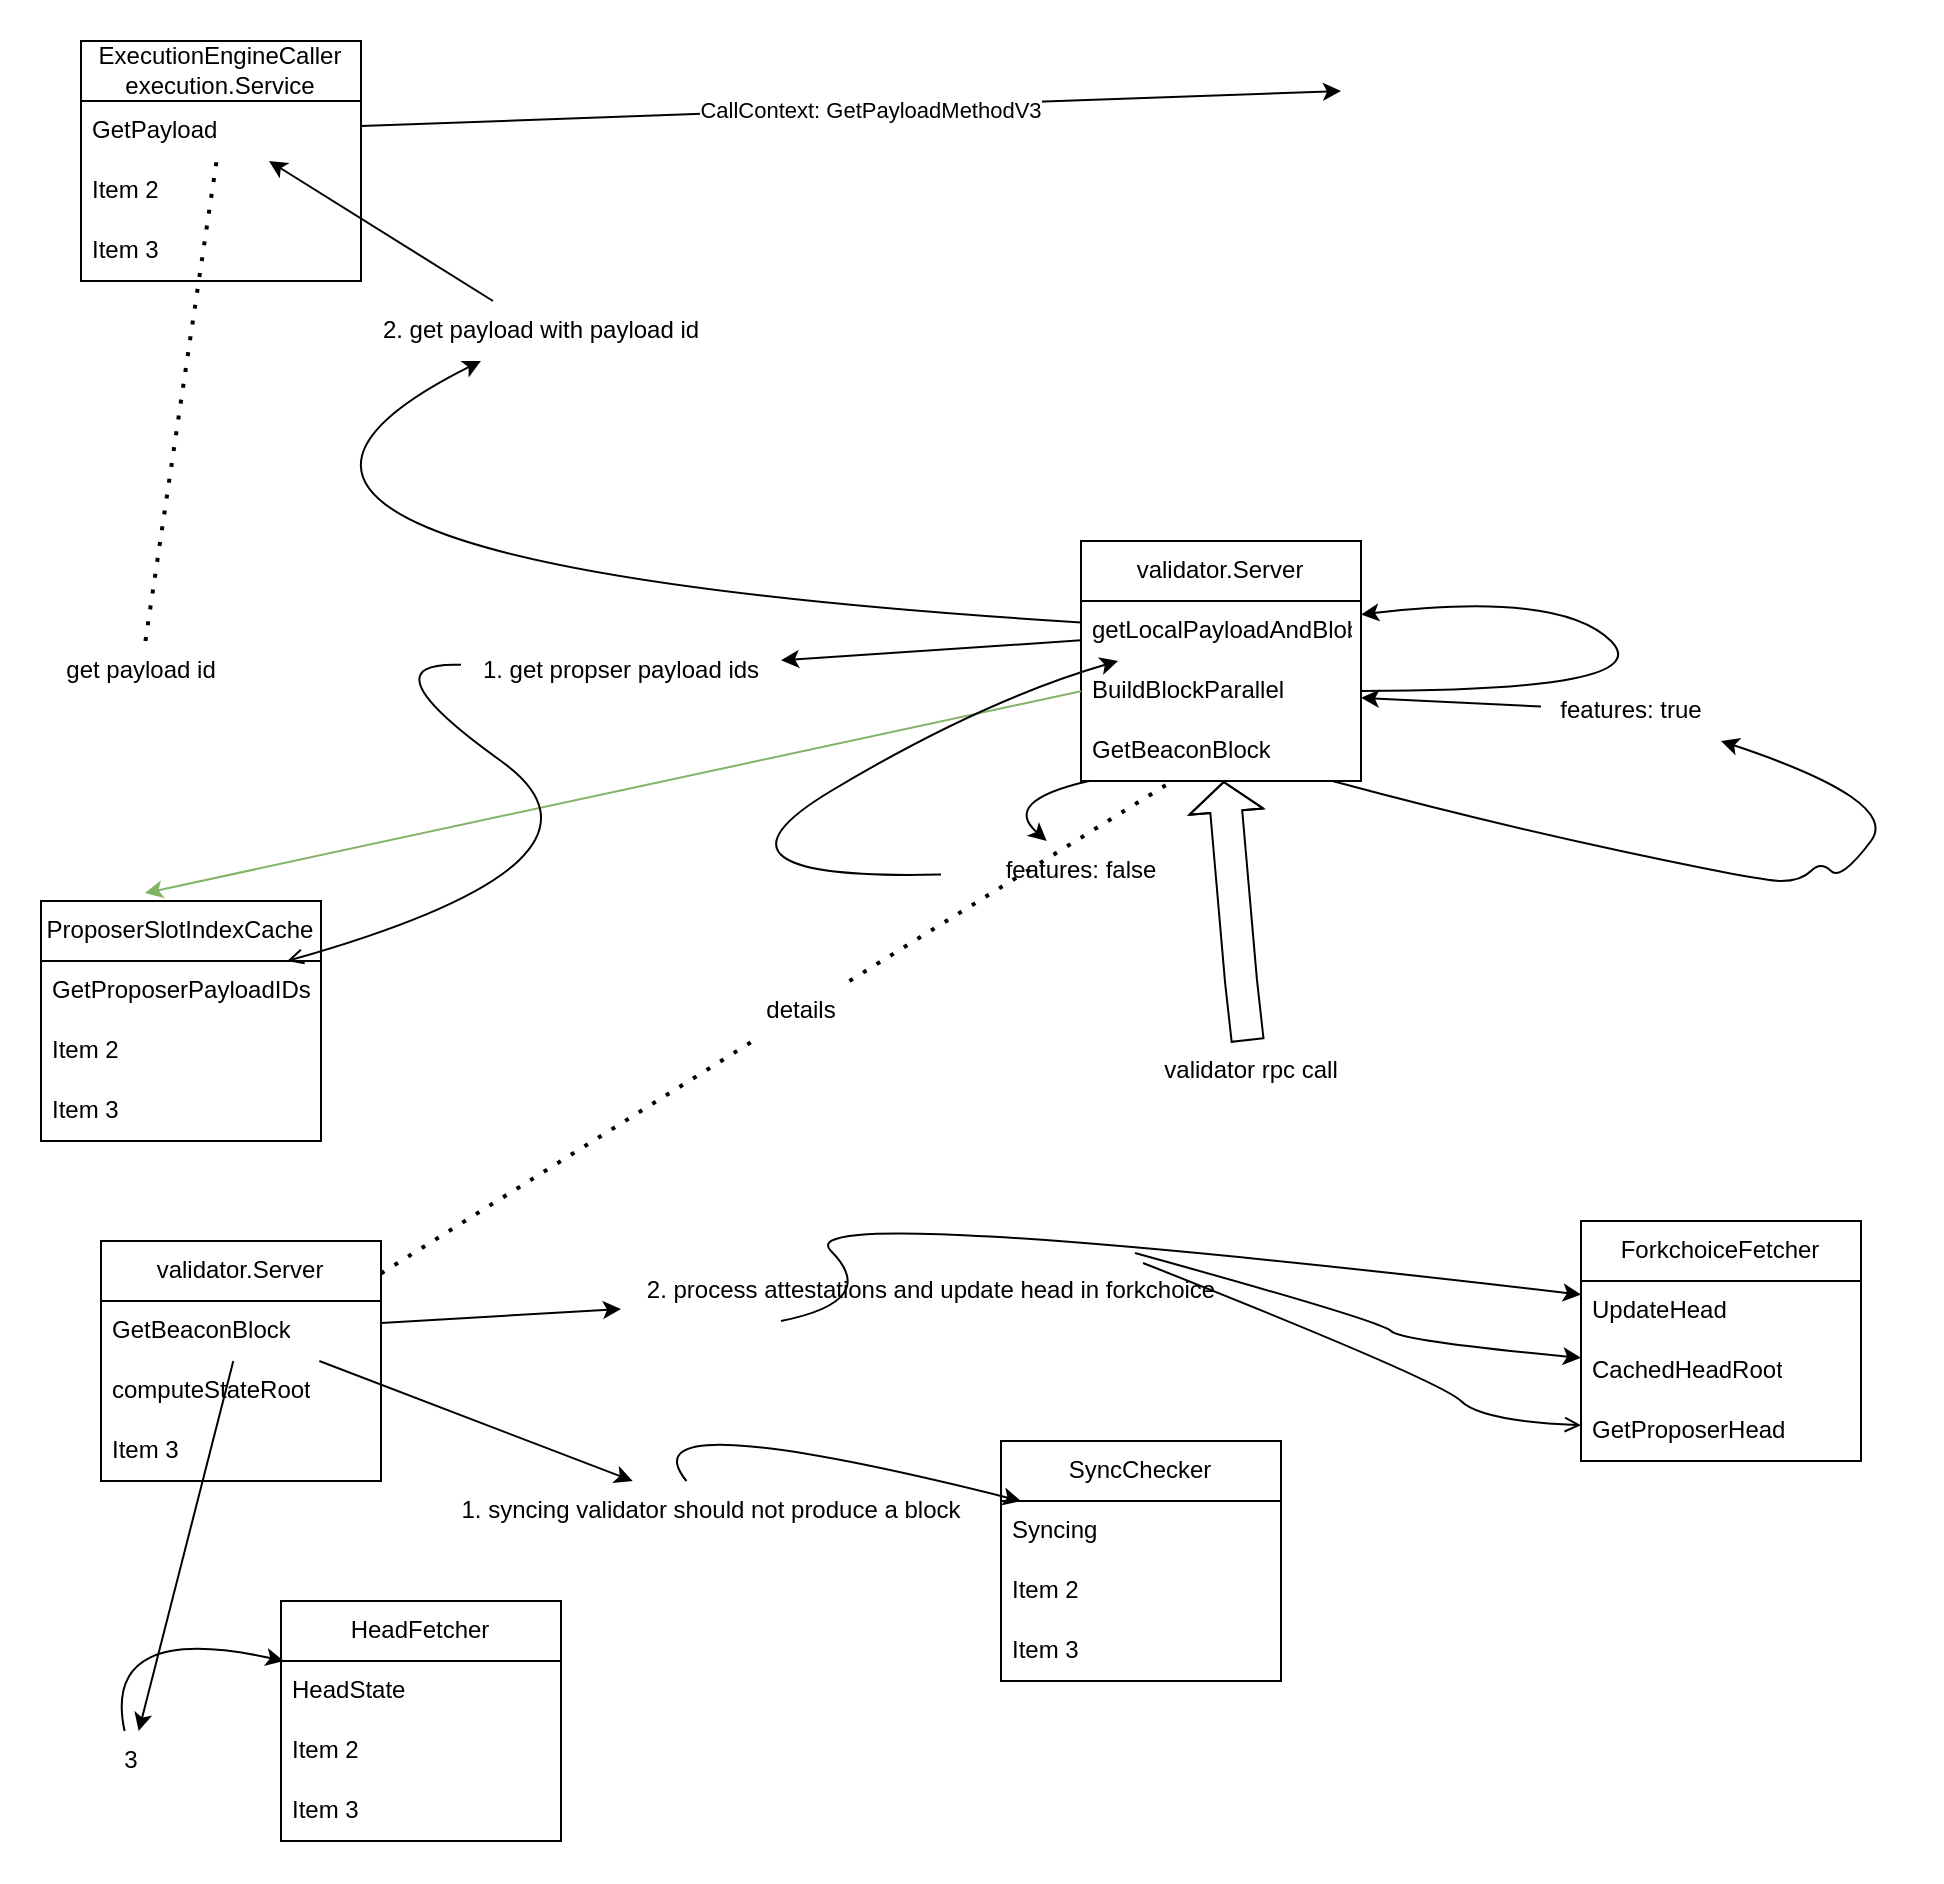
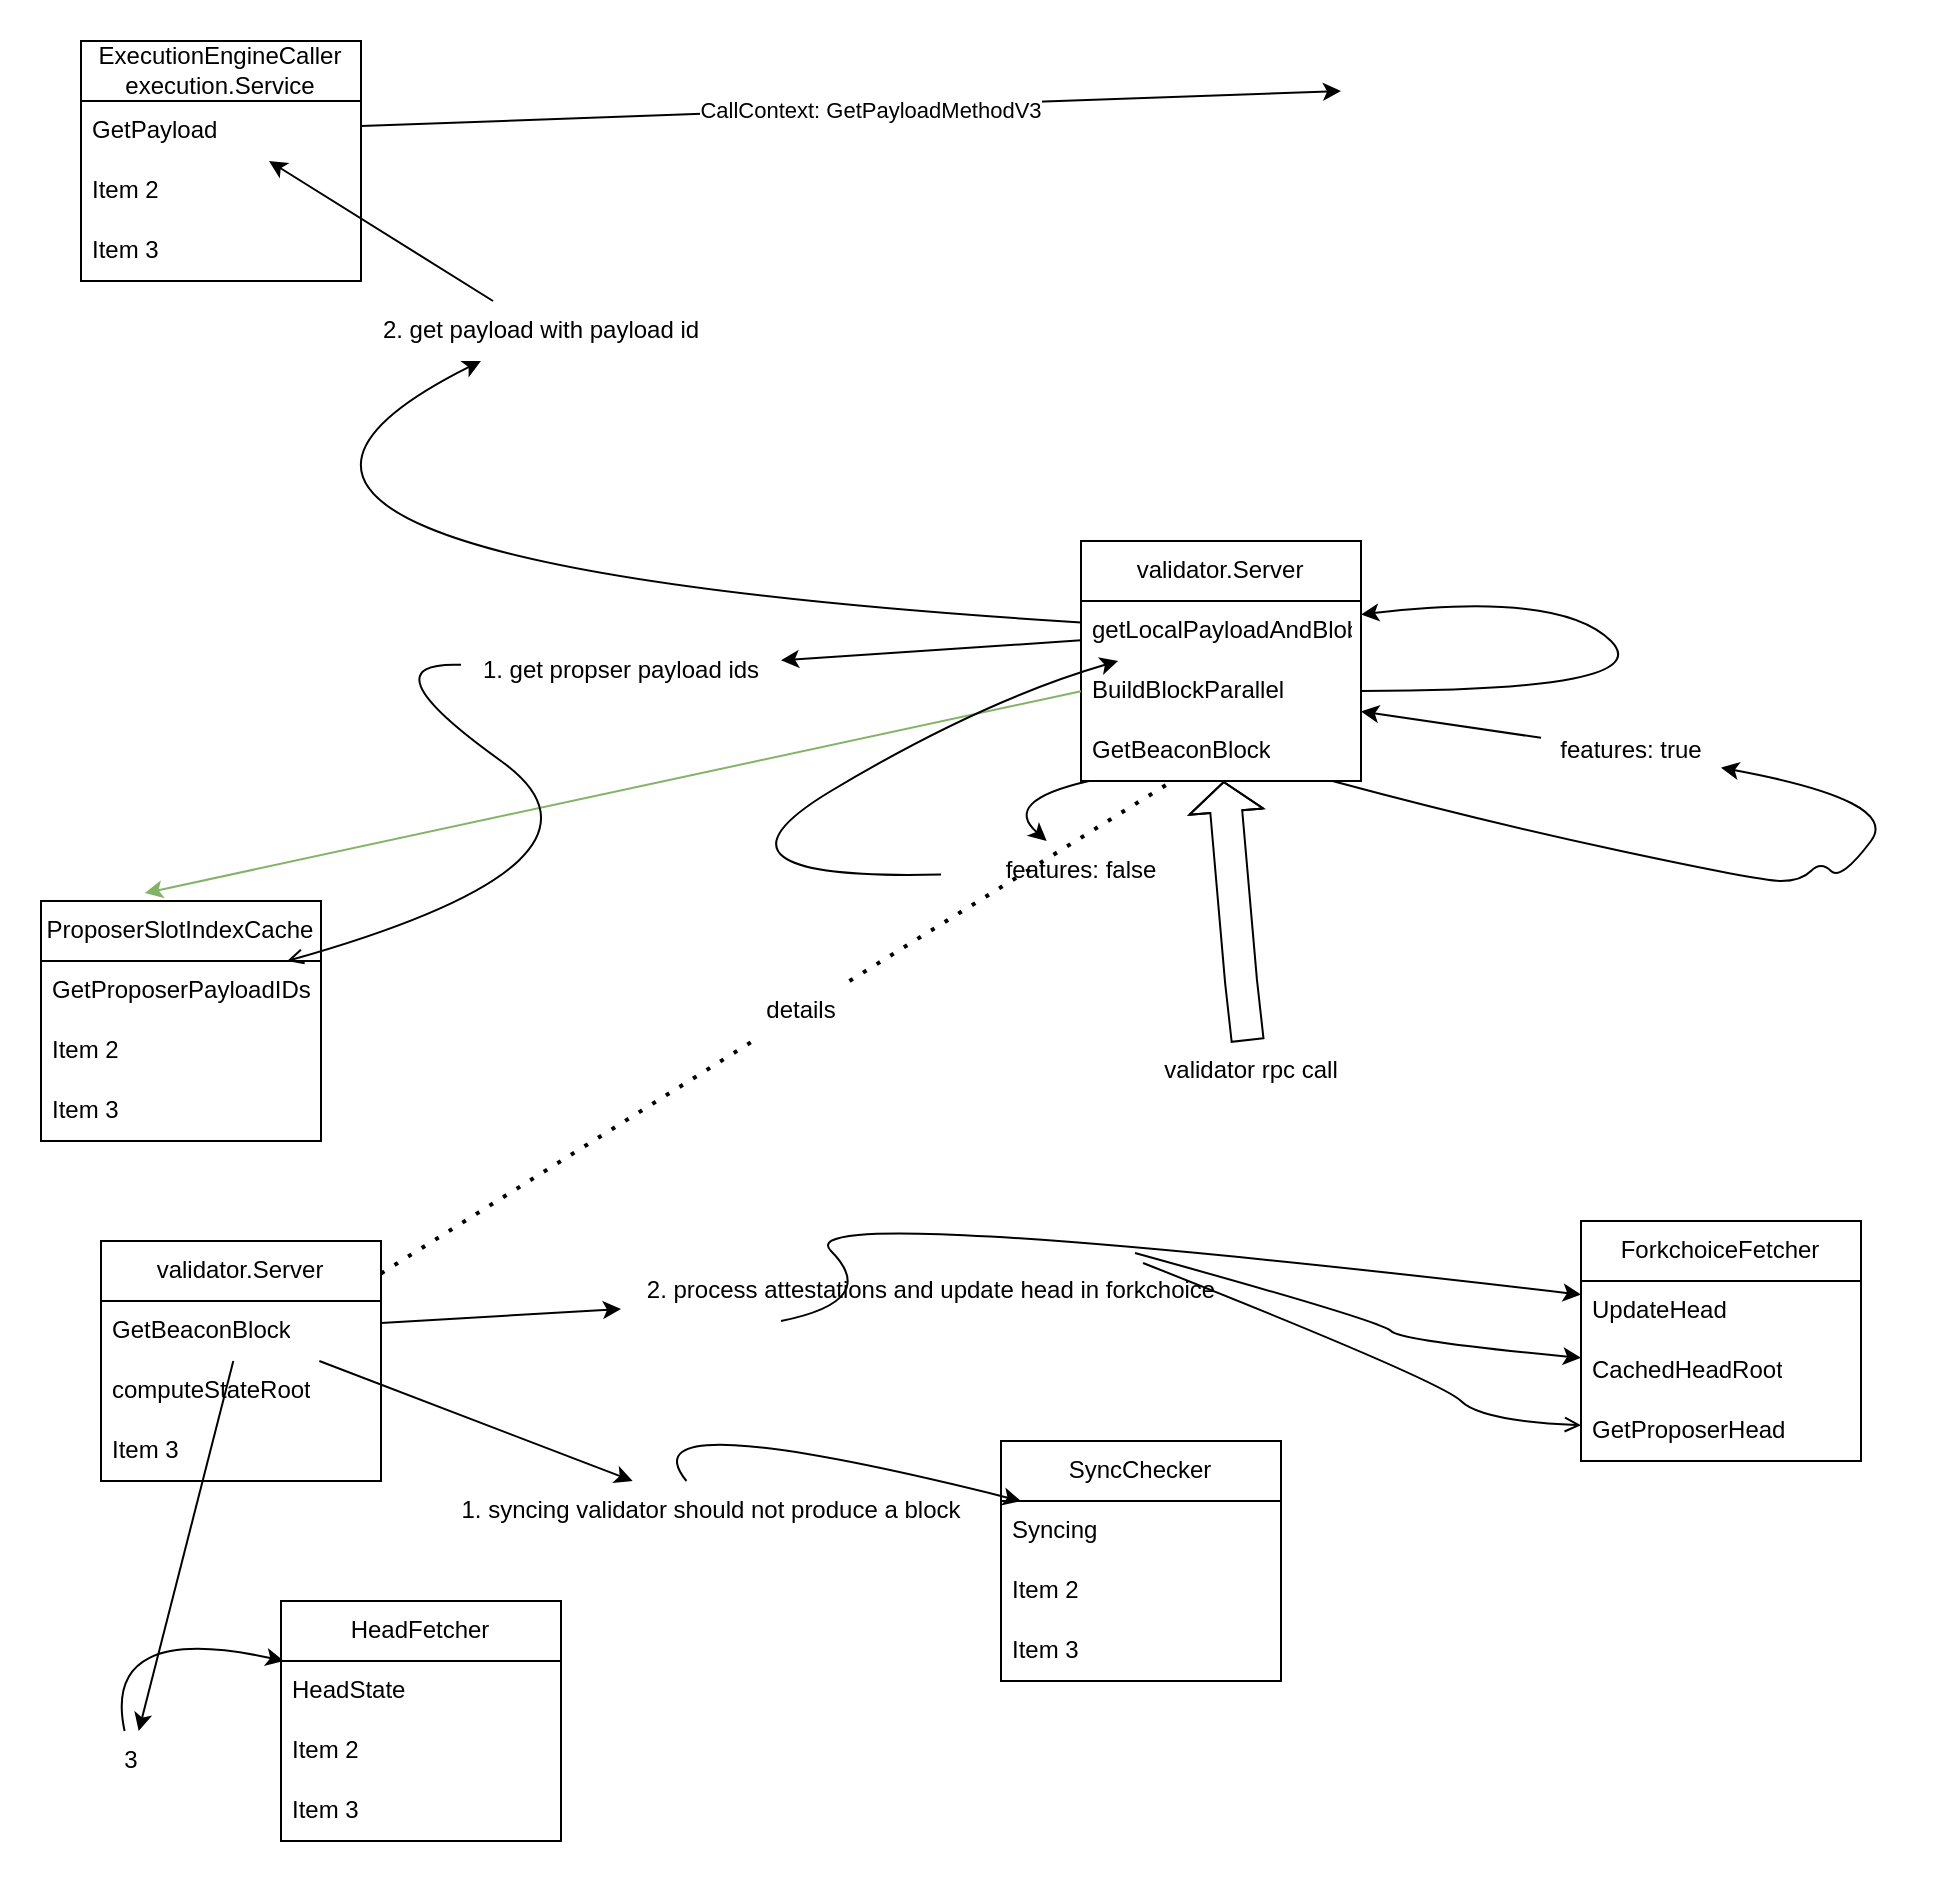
edge "GetPayload" -- "get payload id": removed
node "get payload id": removed
node "features: true": moved (1631, 711) -> (1631, 751)
